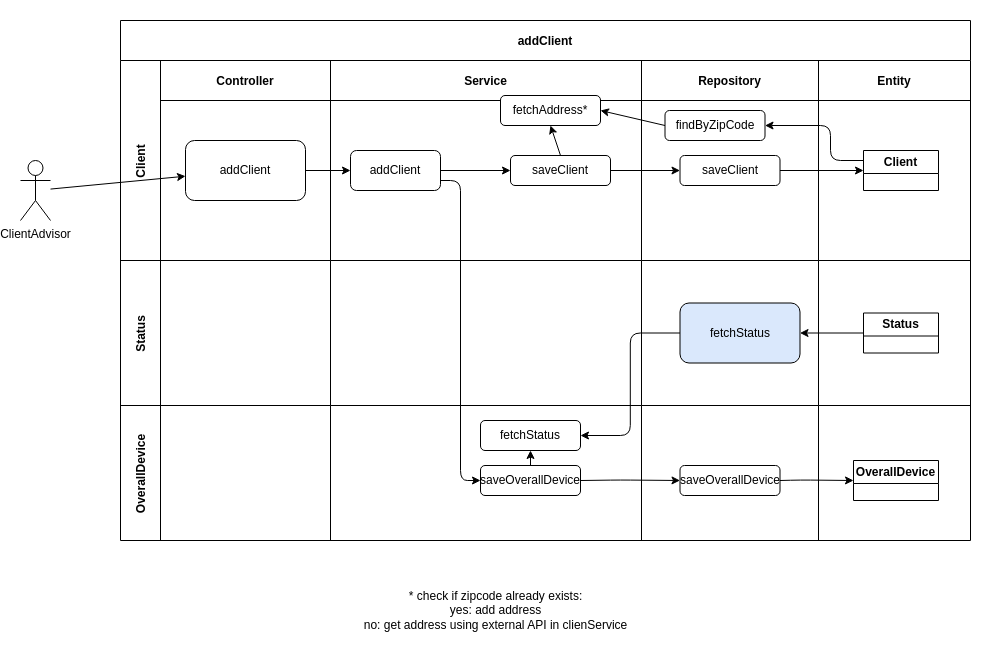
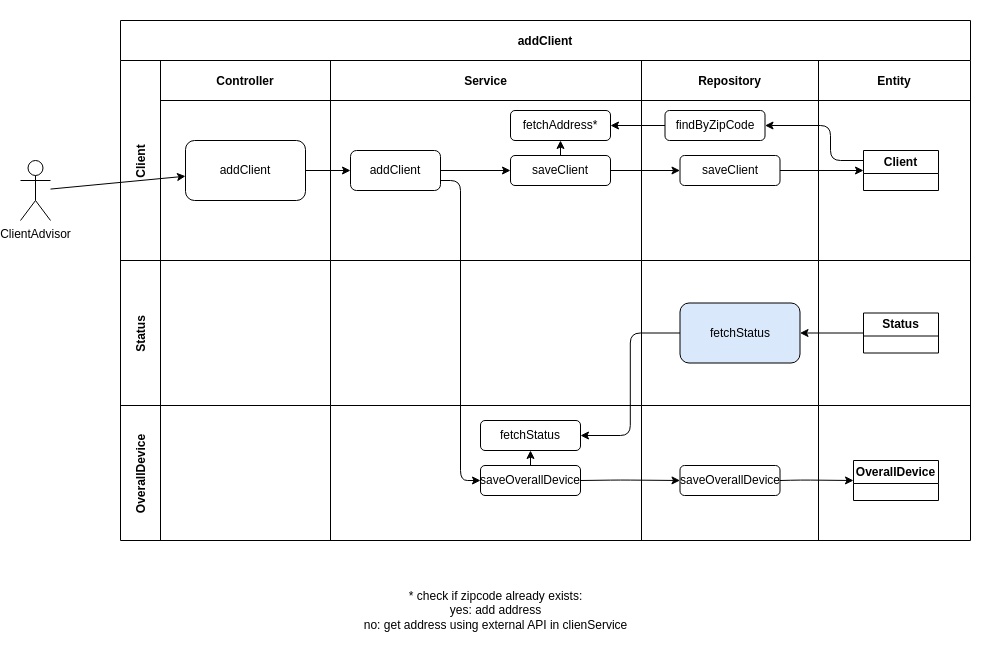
node "fetchAddress*": moved (551, 111) -> (561, 126)
